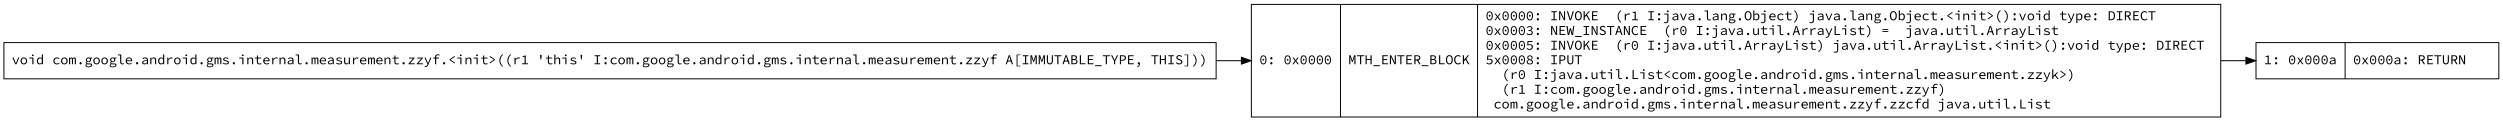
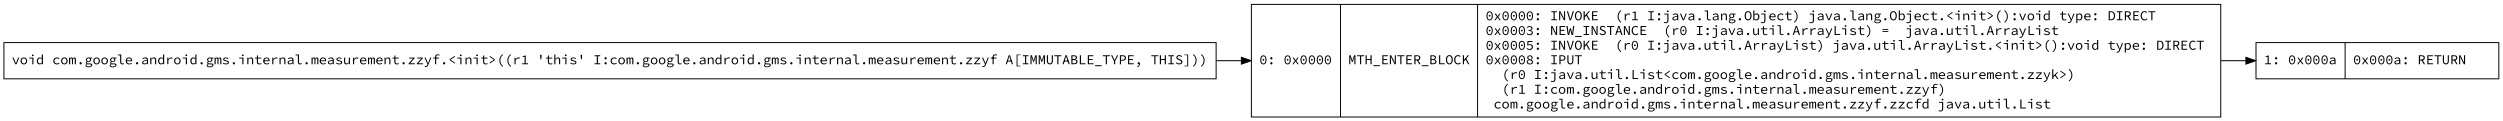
node "0: 0x0000": text "5x0008: IPUT" -> "0x0008: IPUT"
